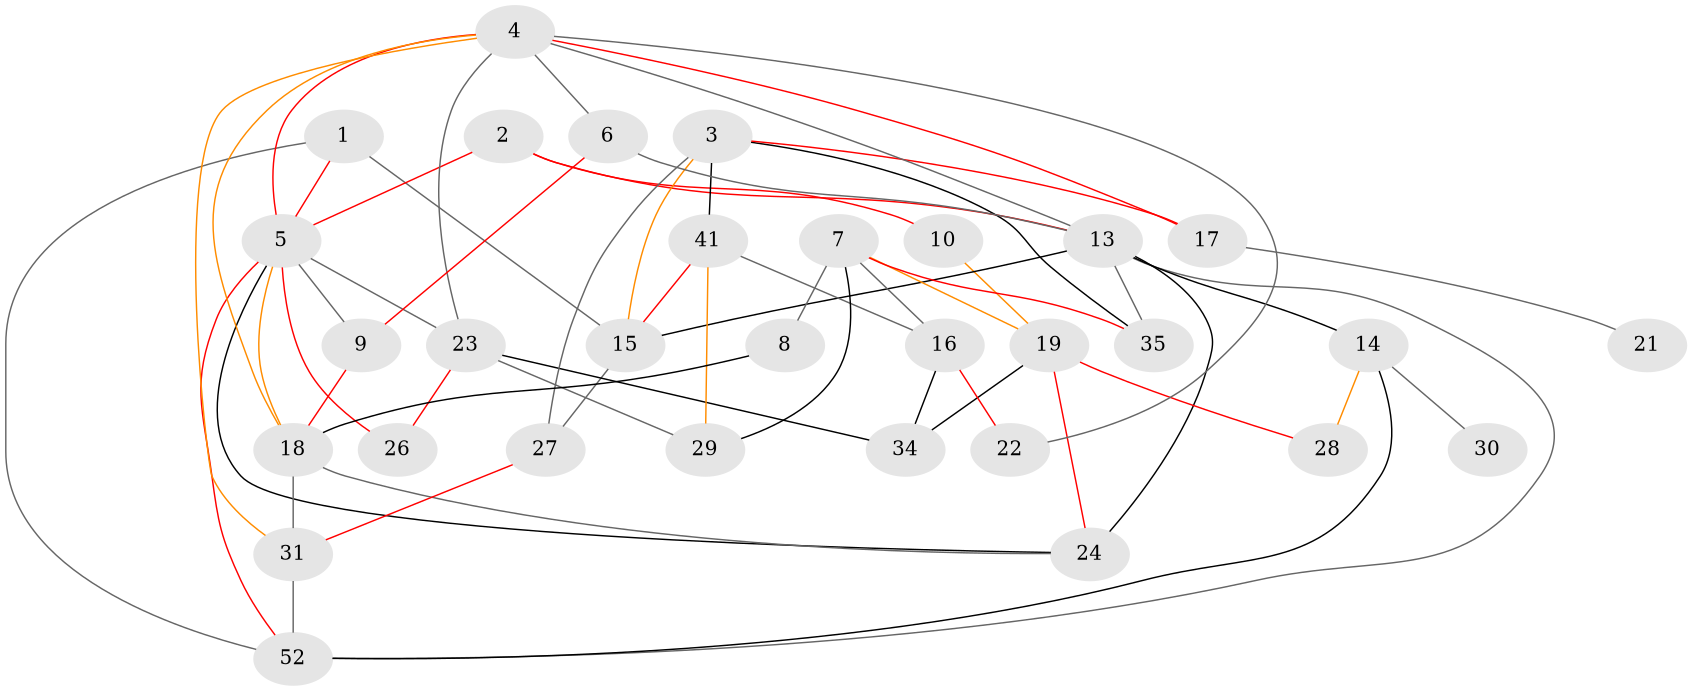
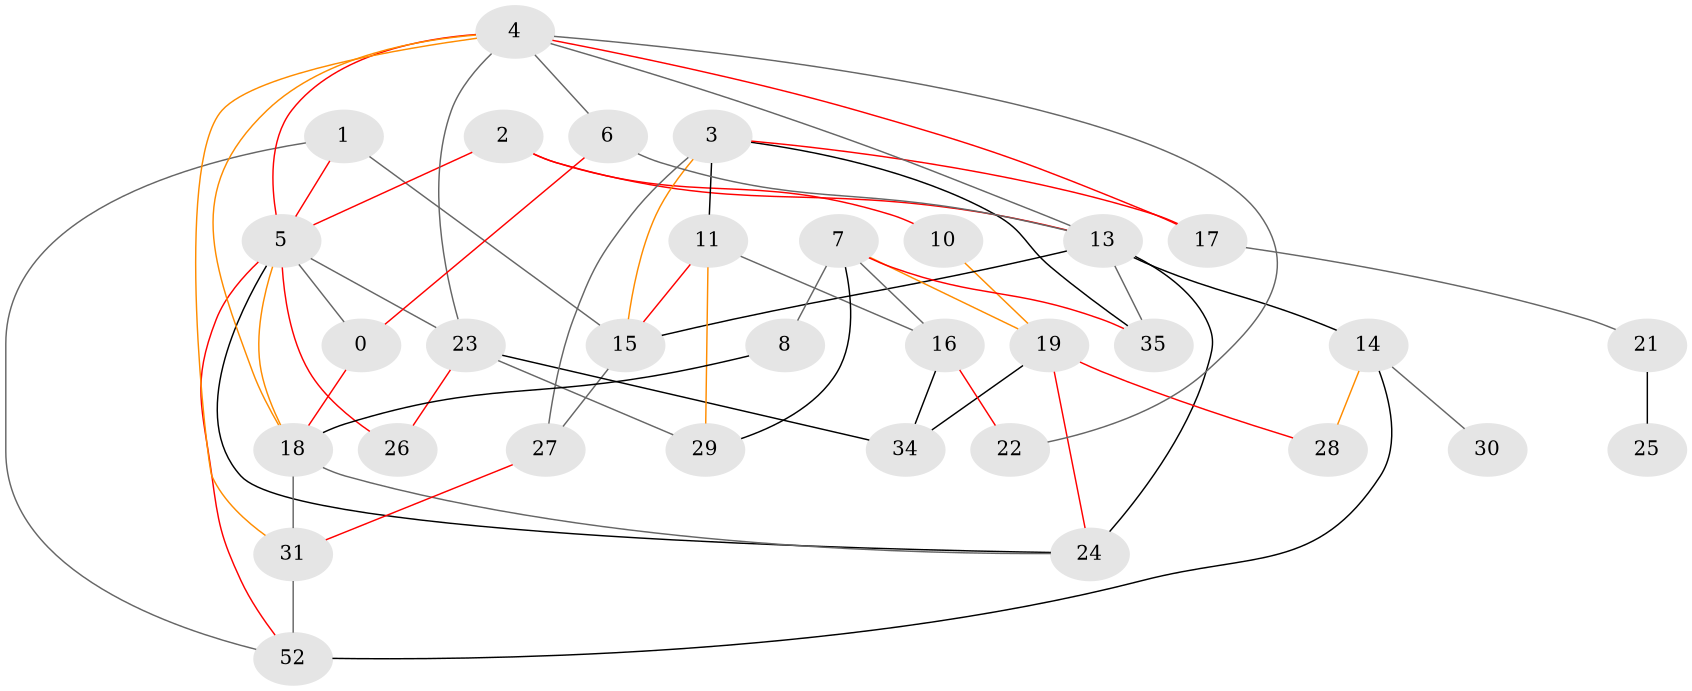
node "41": label "41" -> "11"
node "9": label "9" -> "0"
node "25": added
edge "13" -- "52": removed
